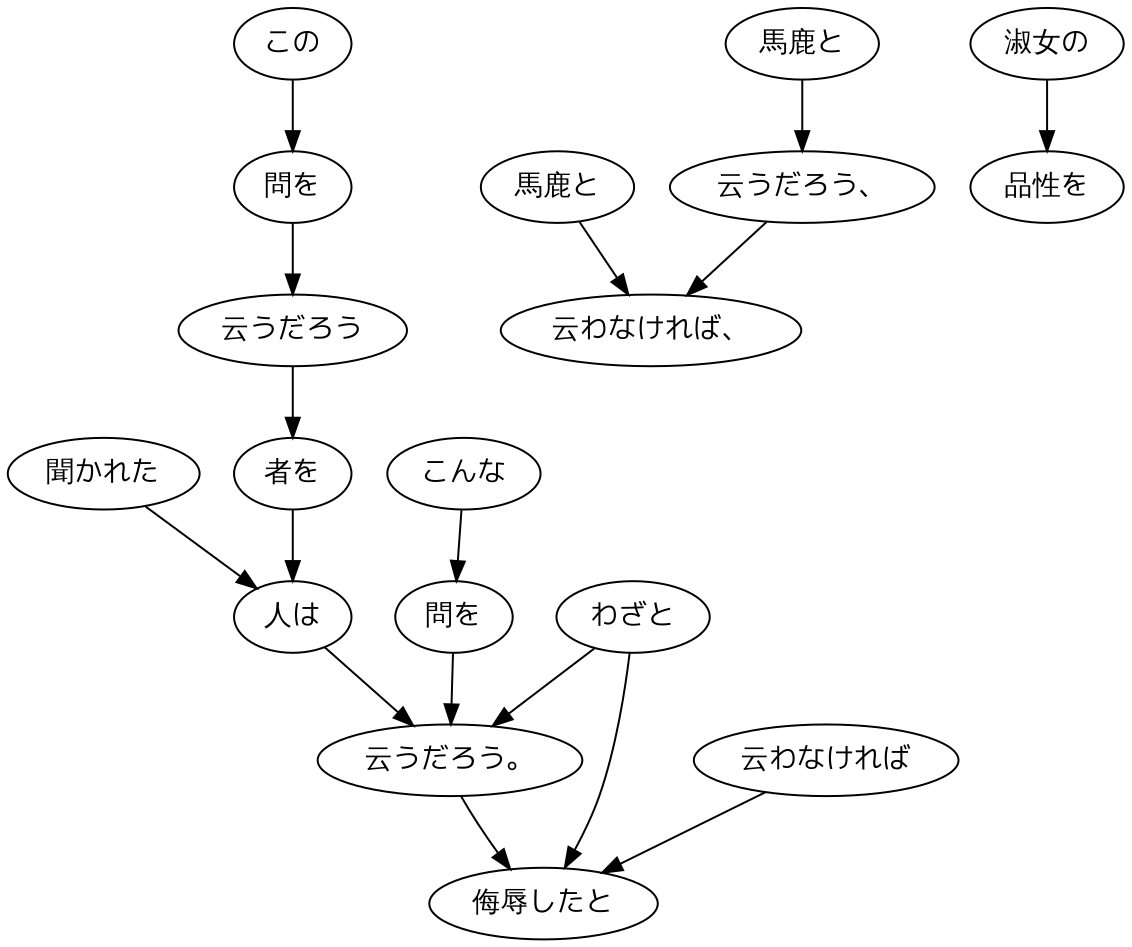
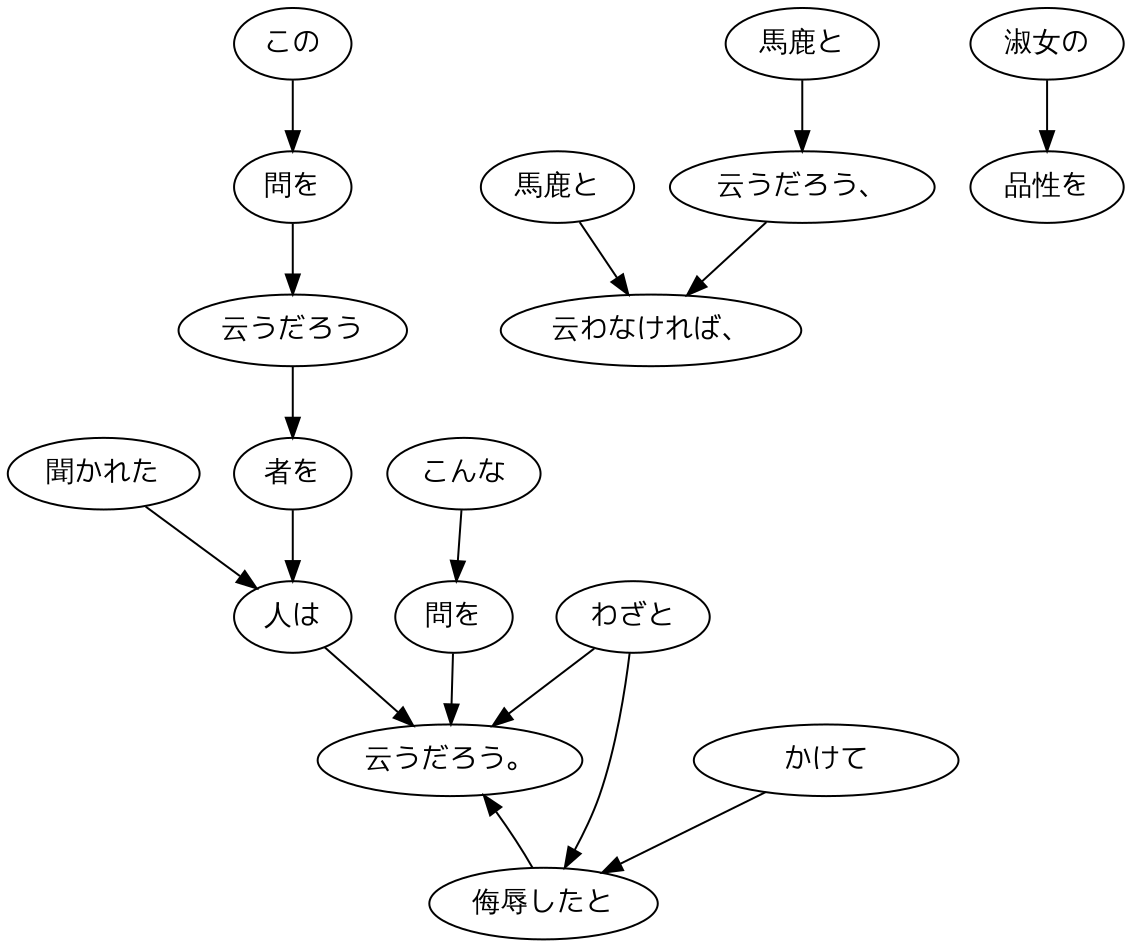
node "云わなければ": label "云わなければ" -> "かけて"
edge "云うだろう。" -> "侮辱したと": reversed
